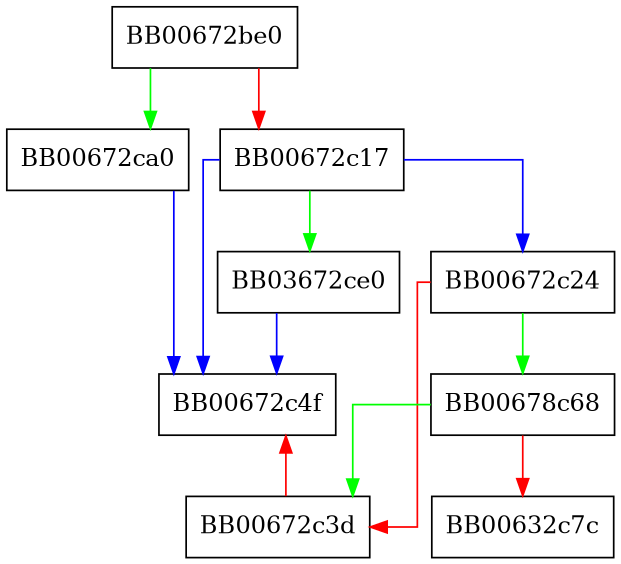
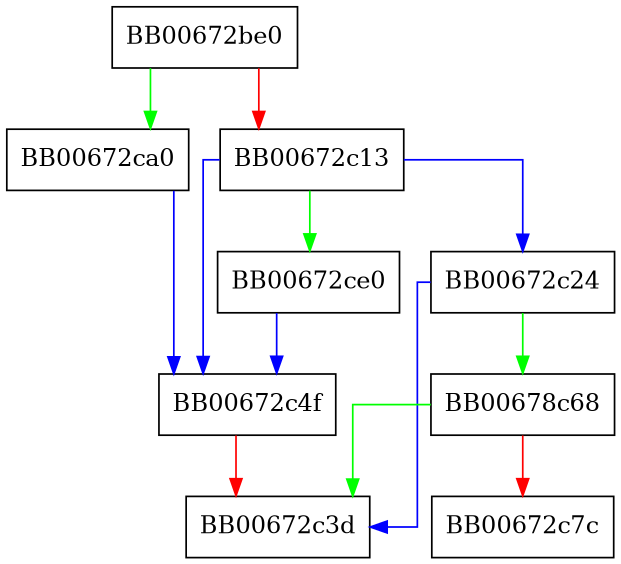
node "BB00672c17": label "BB00672c17" -> "BB00672c13"
node "BB03672ce0": label "BB03672ce0" -> "BB00672ce0"
edge "BB00672c24" -> "BB00672c3d": color red -> blue
edge "BB00672c3d" -> "BB00672c4f": reversed
node "BB00632c7c": label "BB00632c7c" -> "BB00672c7c"
